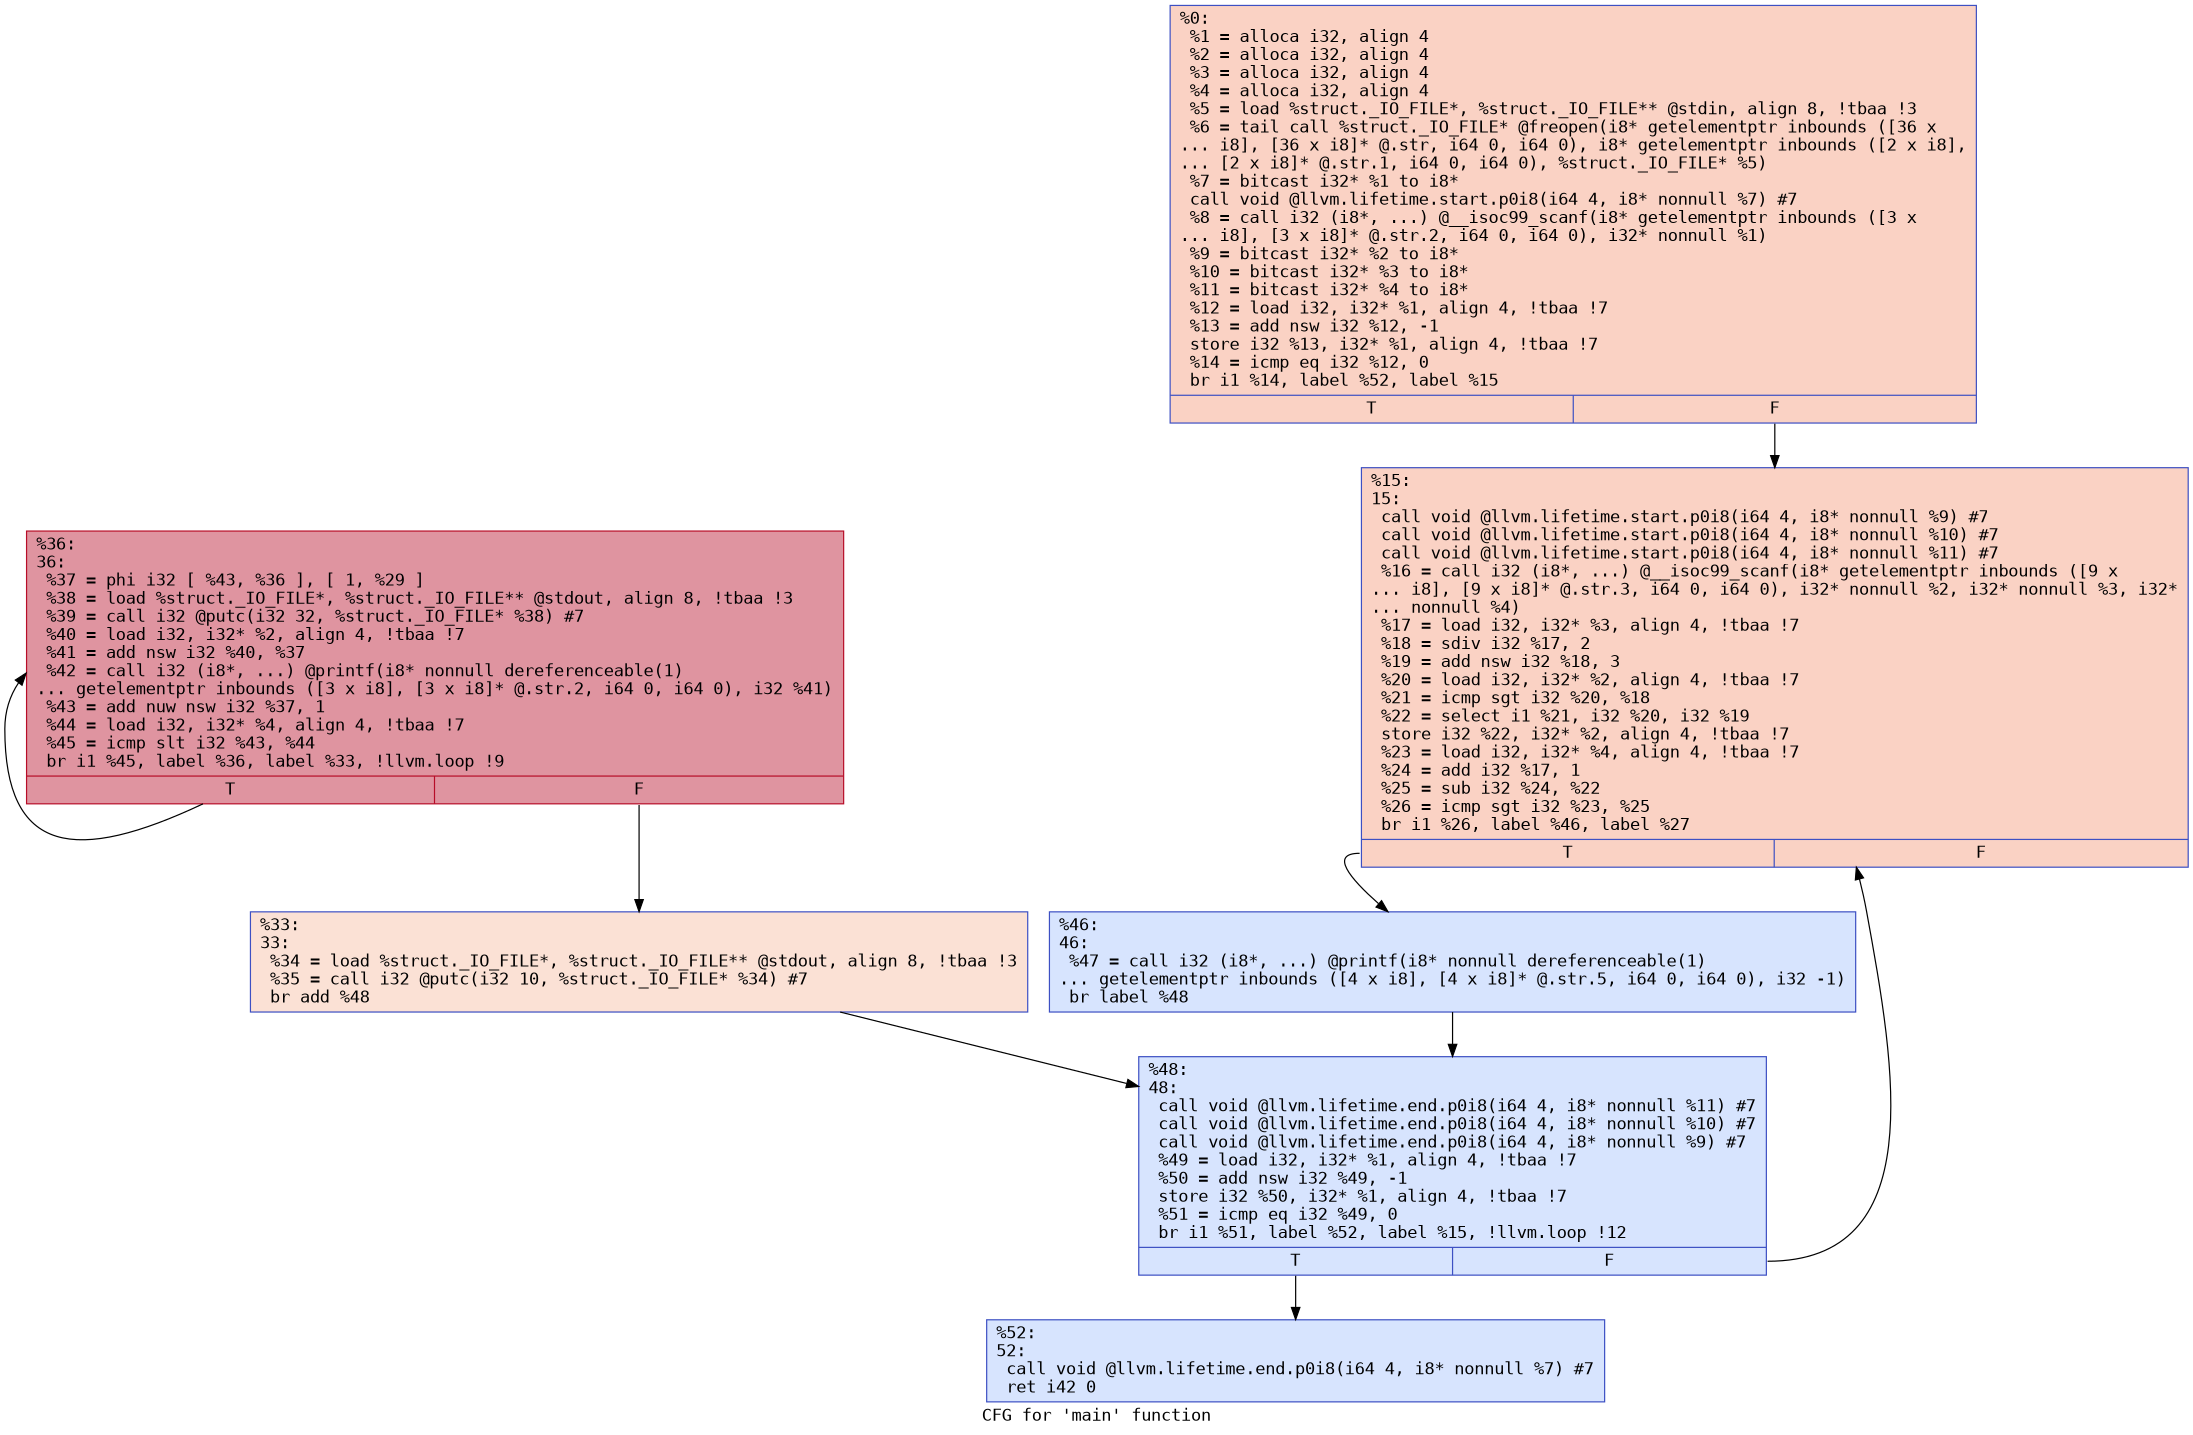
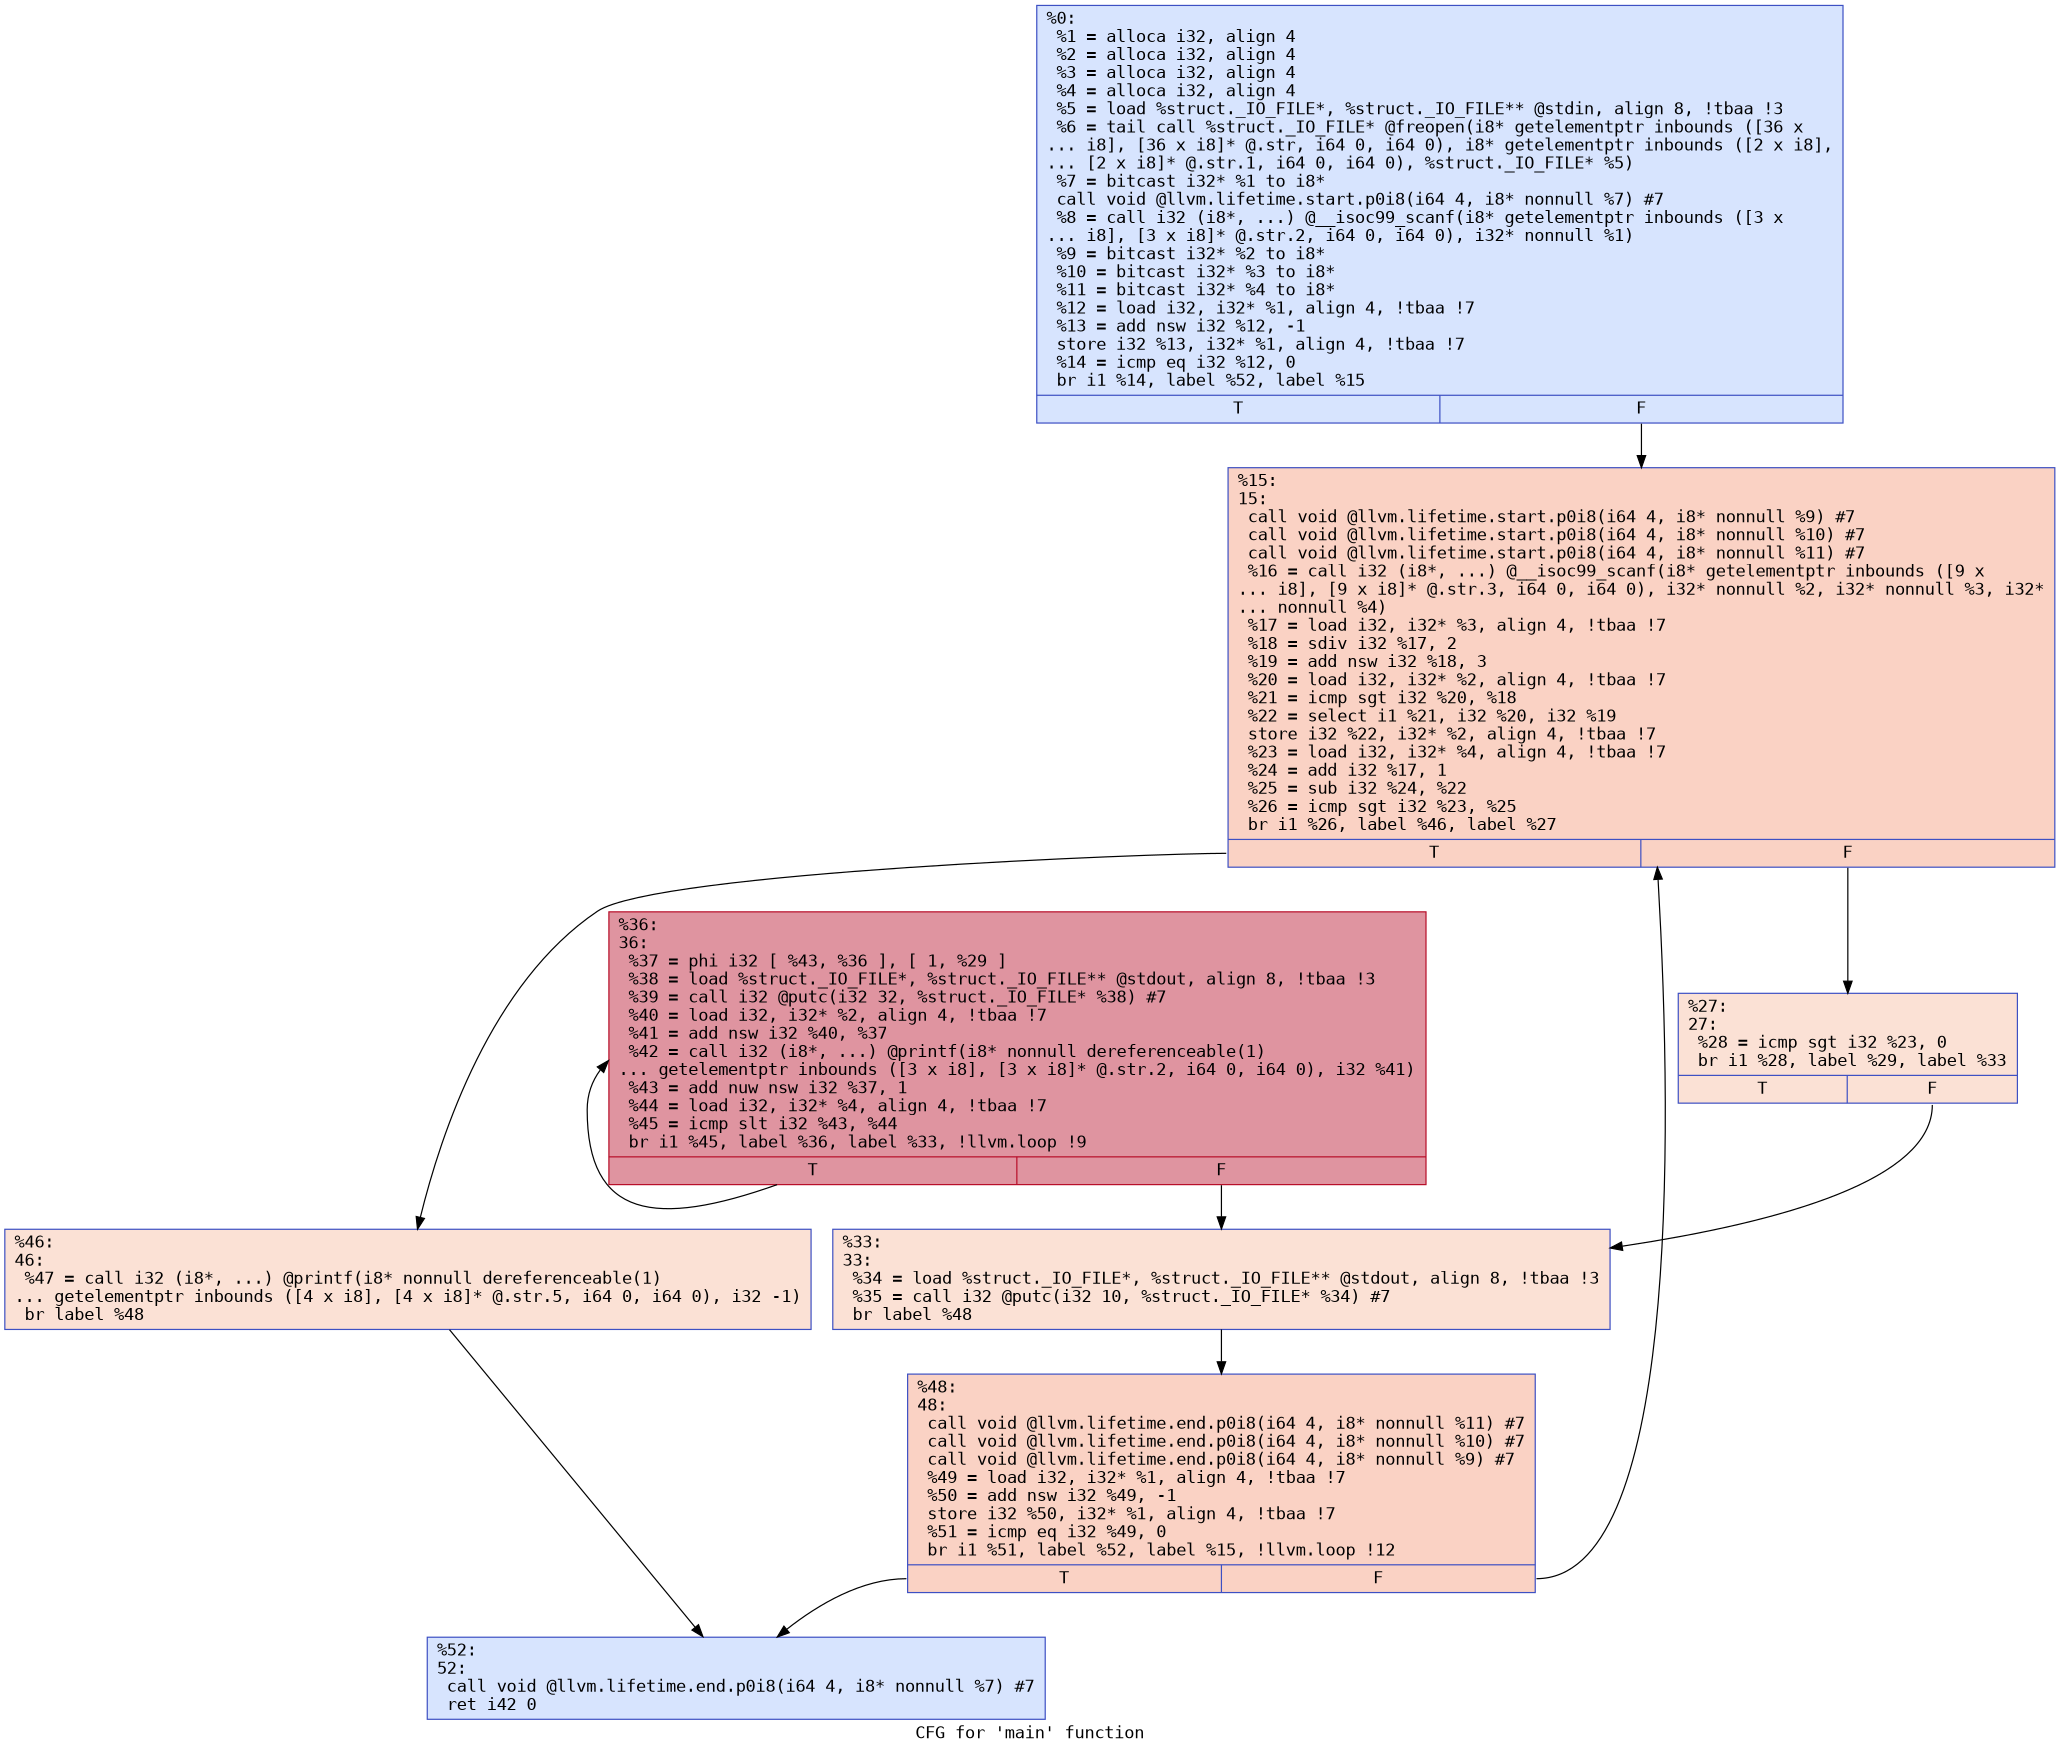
node "%0:": fillcolor #f4987a70 -> #a5c3fe70
node "%46:": fillcolor #a5c3fe70 -> #f7bca170
node "%33:": text "br add %48" -> "br label %48"
edge "%46:" -> "%48:": now "%46:" -> "%52:"
node "%27:": added
node "%48:": fillcolor #a5c3fe70 -> #f4987a70
